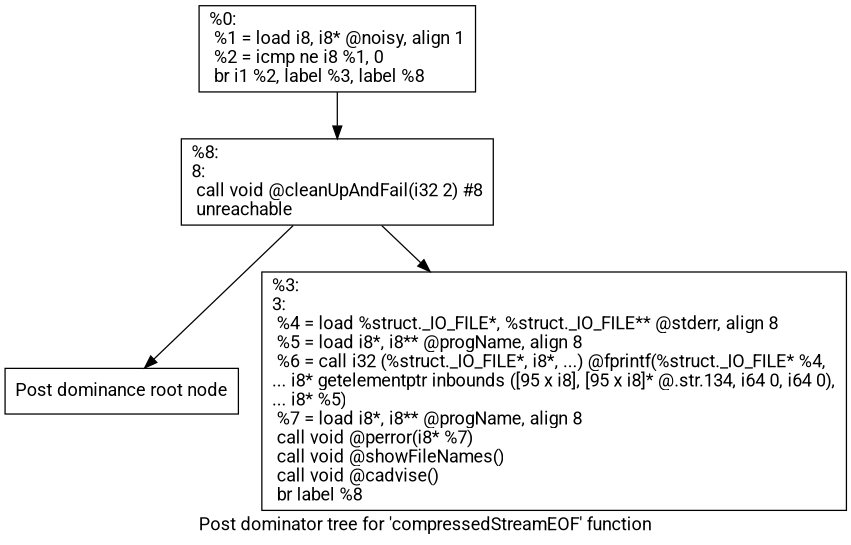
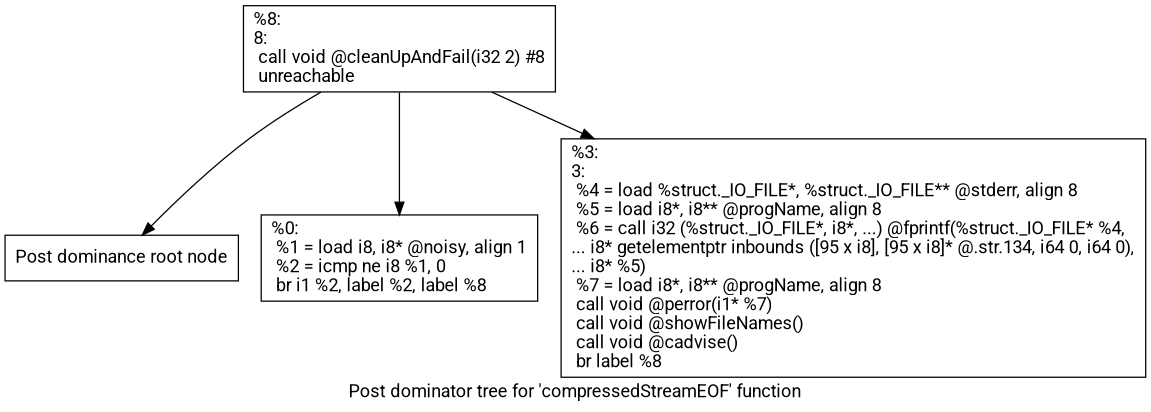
node "%0:": text "br i1 %2, label %3, label %8" -> "br i1 %2, label %2, label %8"
edge "%0:" -> "%8:": reversed
node "%3:": text "call void @perror(i8* %7)" -> "call void @perror(i1* %7)"
